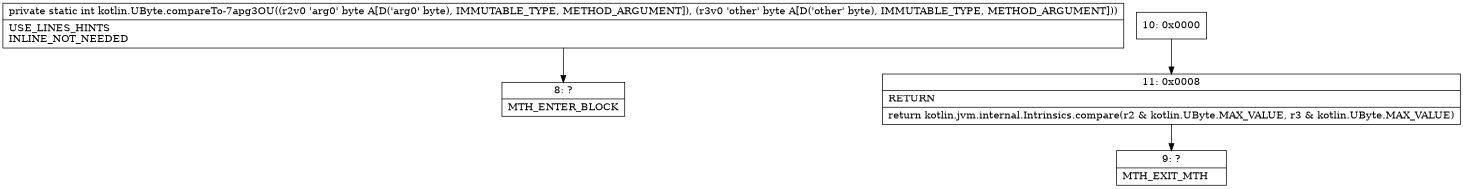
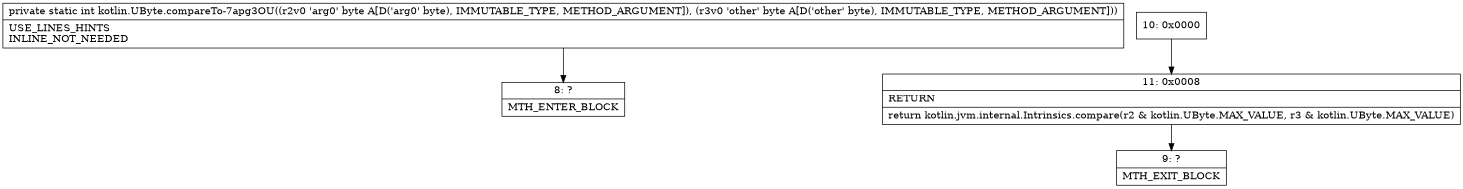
node "9: ?": text "MTH_EXIT_MTH" -> "MTH_EXIT_BLOCK"
